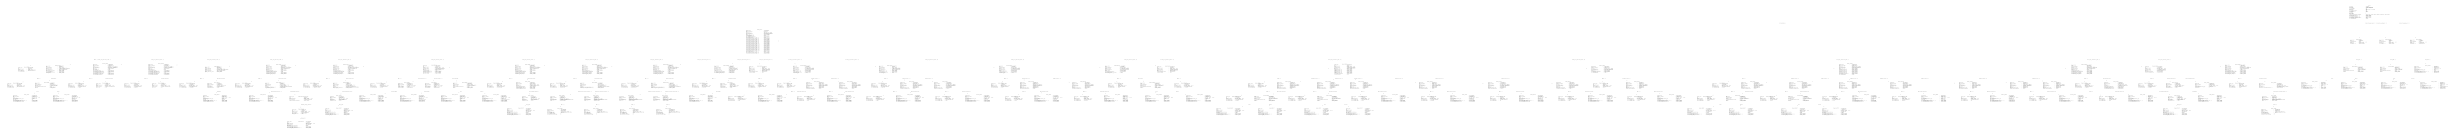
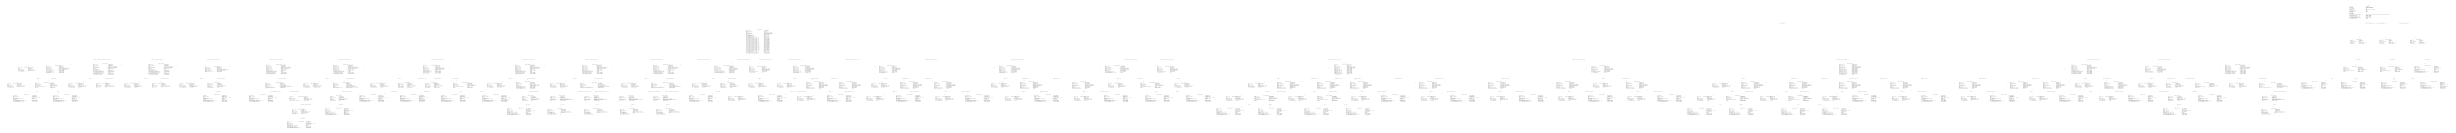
node "Element_2350057": removed
